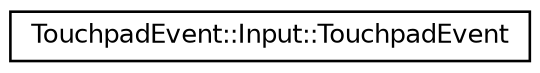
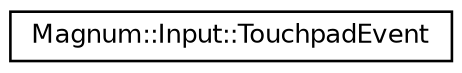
node "TouchpadEvent::Input::TouchpadEvent": label "TouchpadEvent::Input::TouchpadEvent" -> "Magnum::Input::TouchpadEvent"
